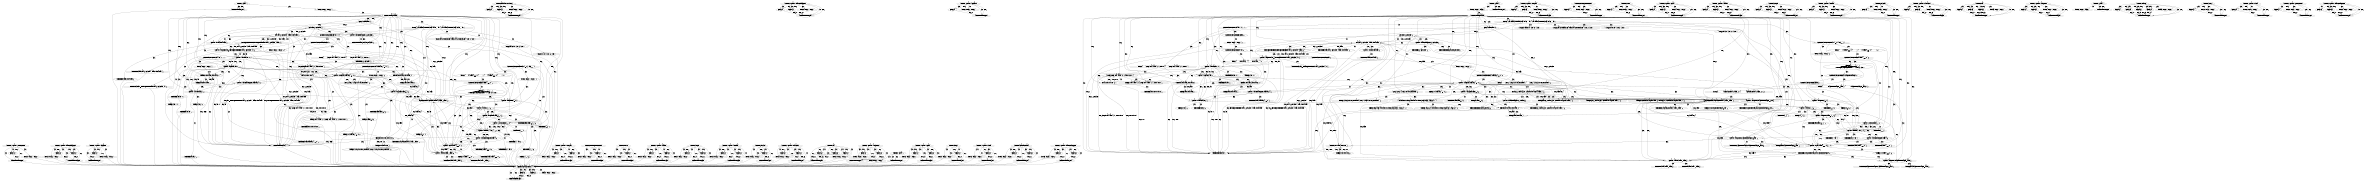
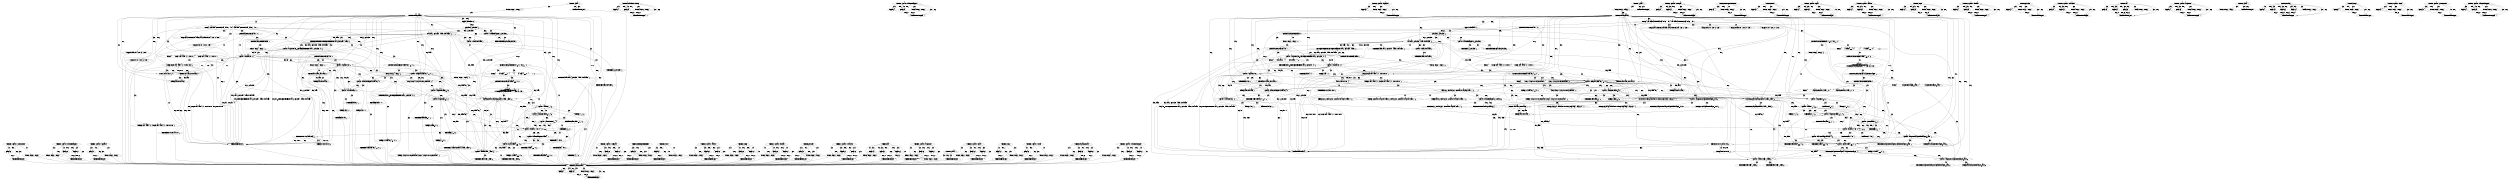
node "<(LOCAL,int offset: int)<SUB>15</SUB>>": added
edge "<(LOCAL,int i: int)<SUB>21</SUB>>" -> "(IDENTIFIER,mSkipToNextNullByte,if (mSkipToNextNullByte))": now "(CONTROL_STRUCTURE,IF,if (mSkipToNextNullByte))" -> "(IDENTIFIER,mSkipToNextNullByte,if (mSkipToNextNullByte))"
